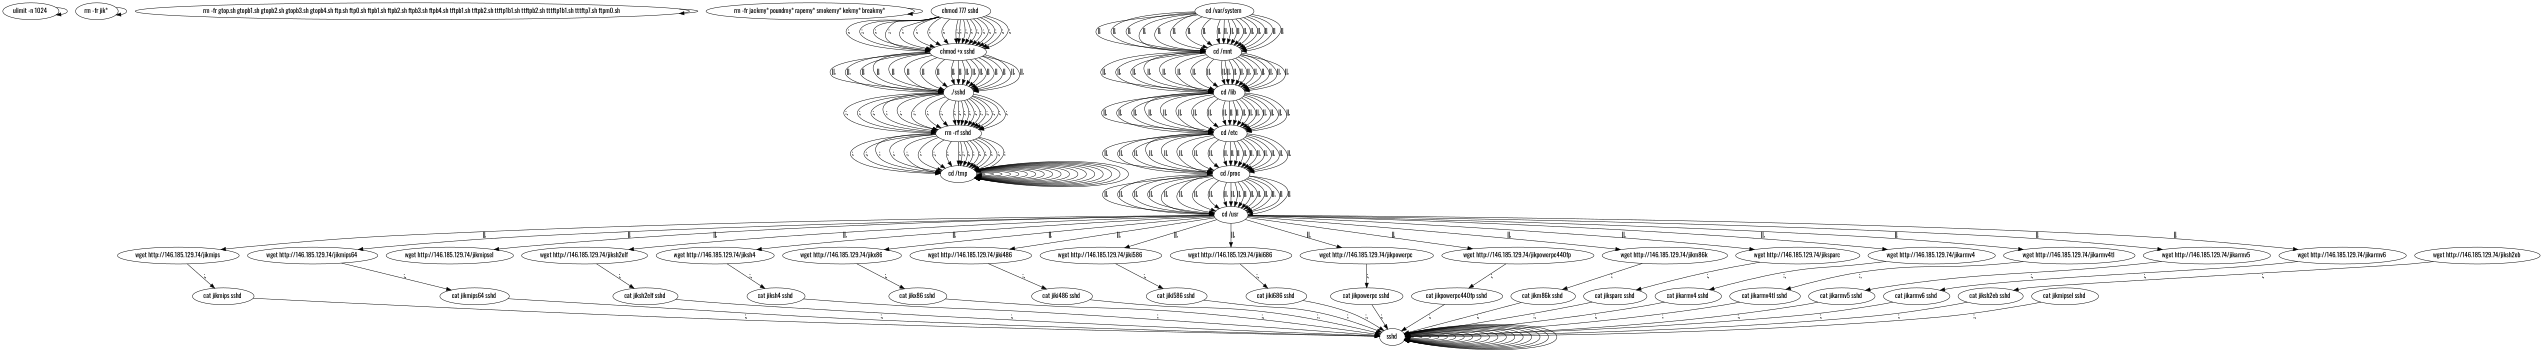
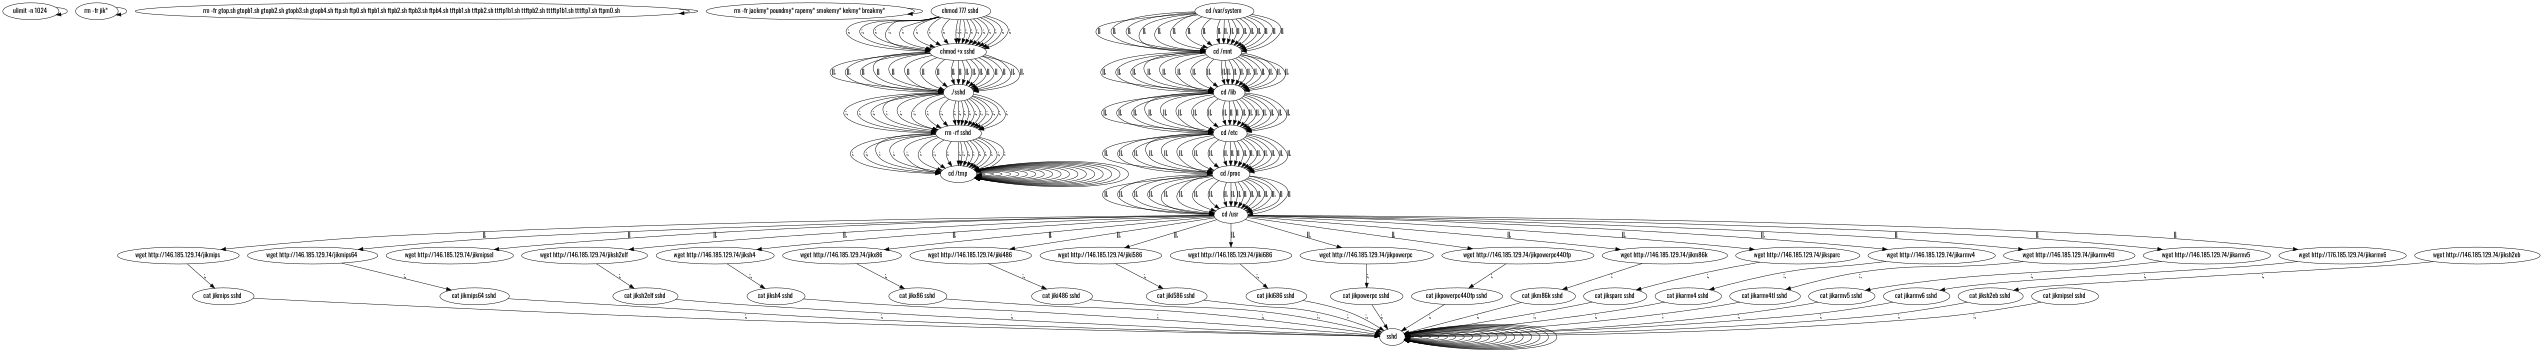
node "wget http://146.185.129.74/jikarmv6": label "wget http://146.185.129.74/jikarmv6" -> "wget http://176.185.129.74/jikarmv6"
